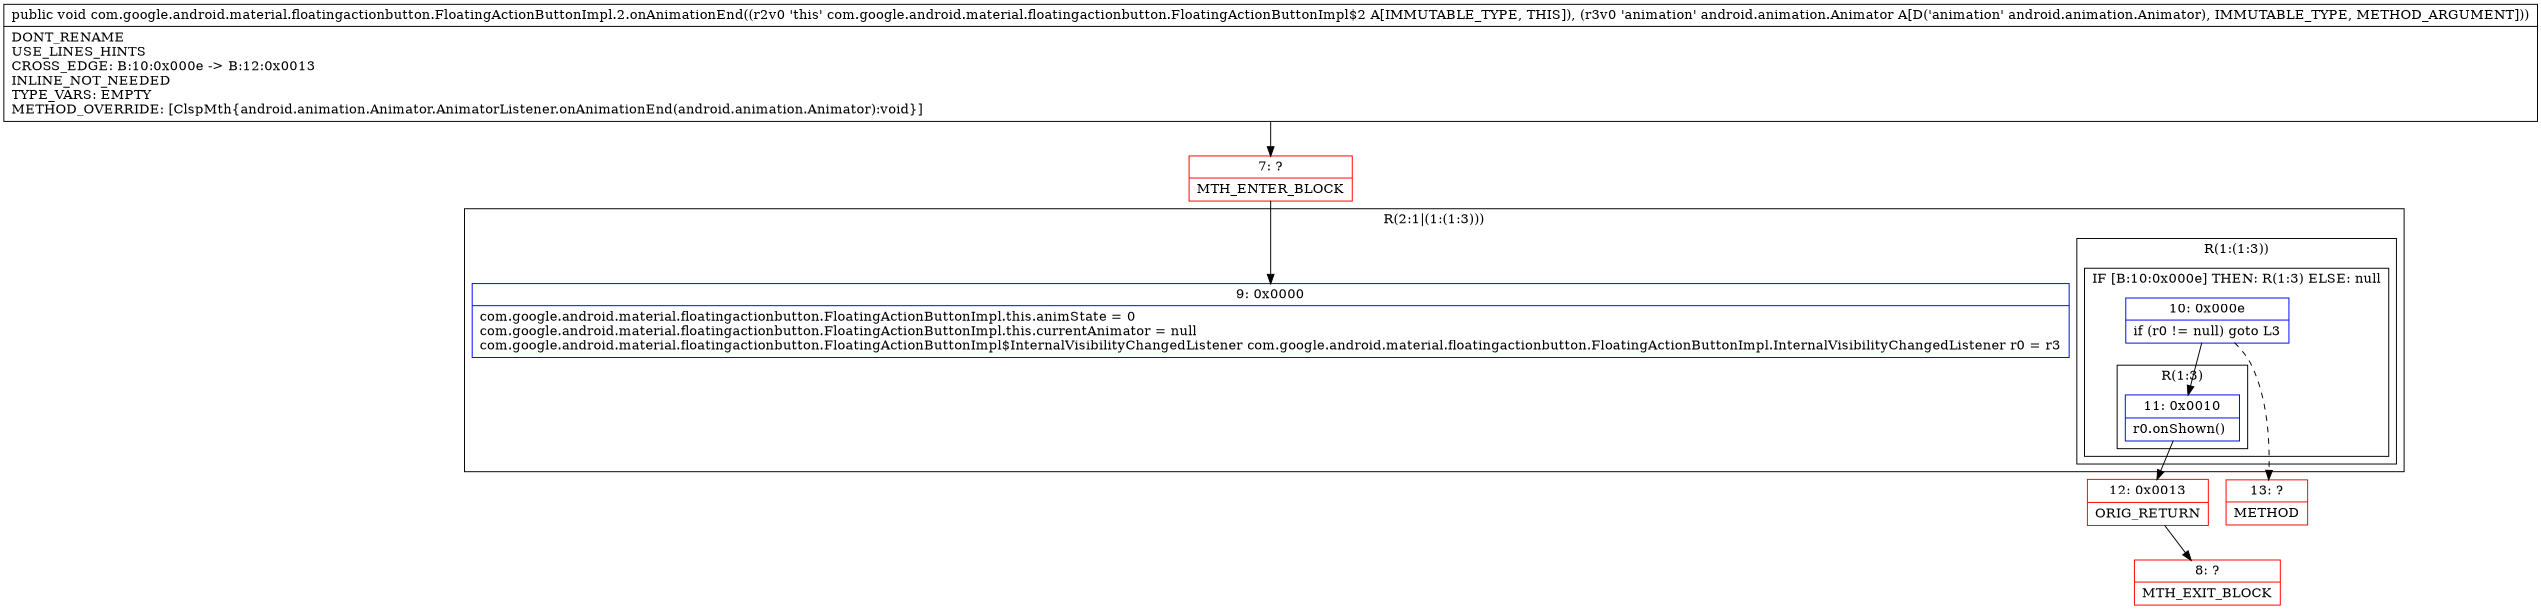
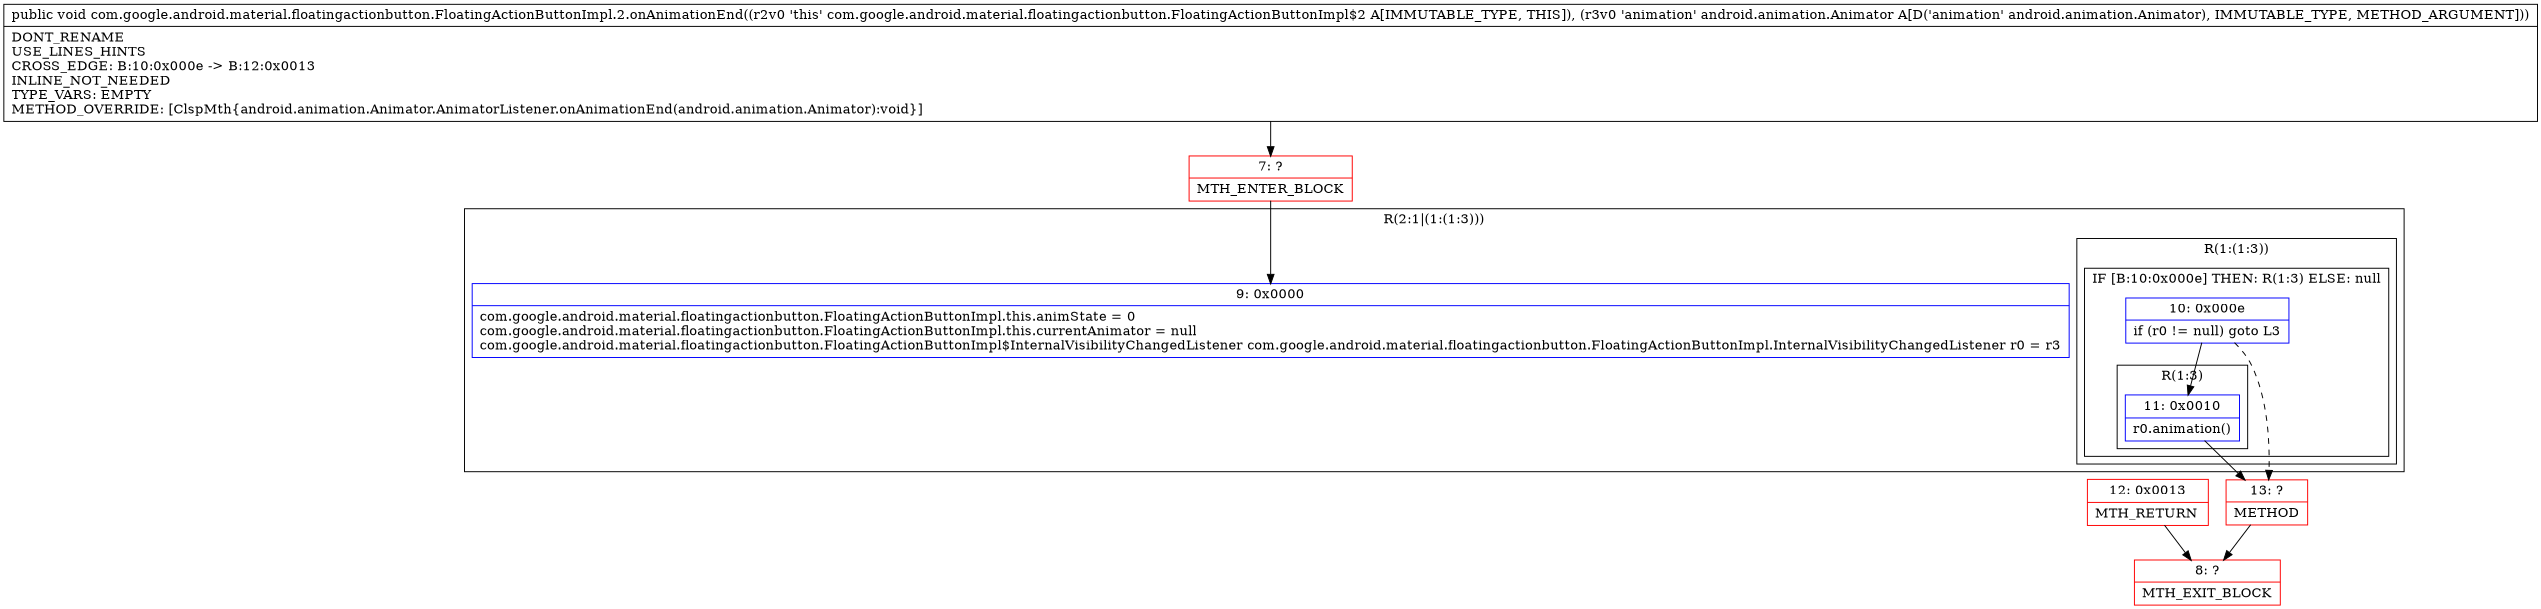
node "11: 0x0010": text "r0.onShown()" -> "r0.animation()"
edge "11: 0x0010" -> "12: 0x0013": now "11: 0x0010" -> "13: ?"
node "12: 0x0013": text "ORIG_RETURN" -> "MTH_RETURN"
edge "13: ?" -> "8: ?": added
